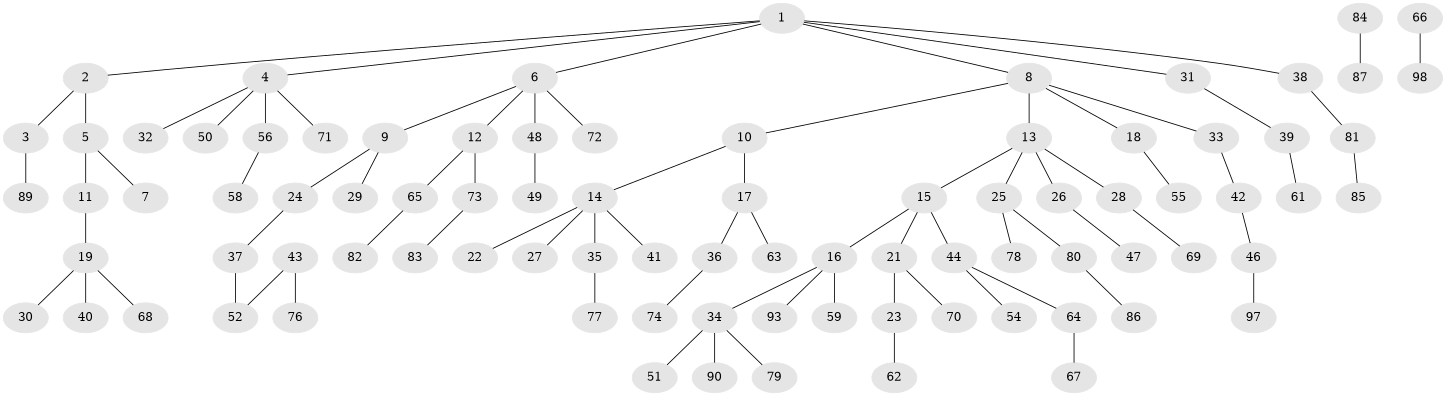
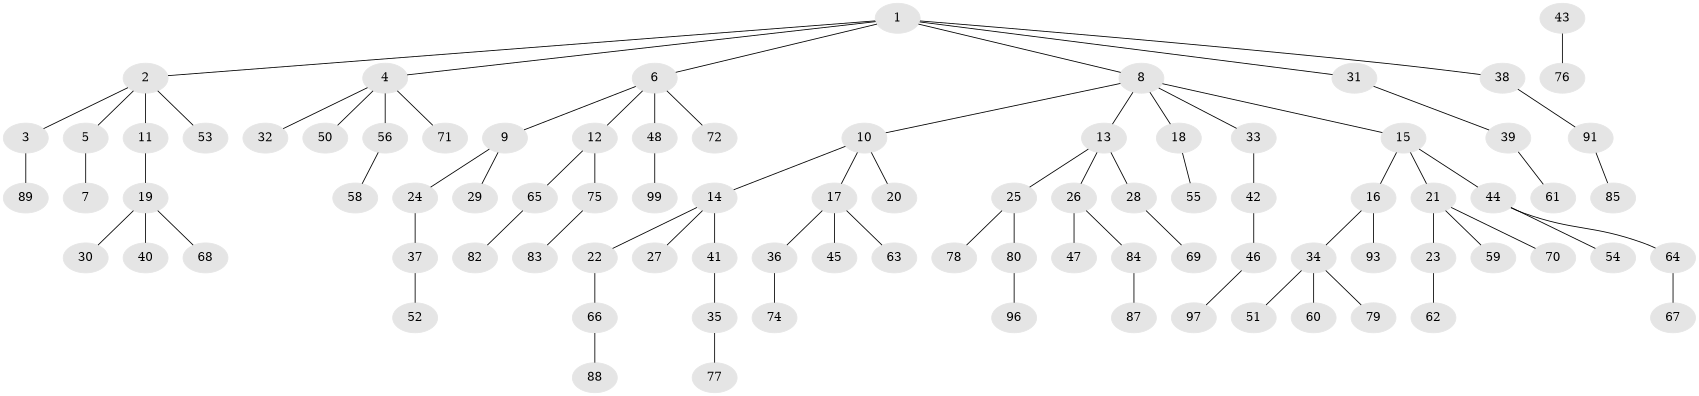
node "98": label "98" -> "88"
node "53": added
node "81": label "81" -> "91"
edge "5" -- "11": now "2" -- "11"
edge "13" -- "15": now "8" -- "15"
node "73": label "73" -> "75"
node "49": label "49" -> "99"
node "20": added
edge "14" -- "35": now "41" -- "35"
edge "26" -- "84": added
node "45": added
edge "43" -- "52": removed
edge "22" -- "66": added
edge "16" -- "59": now "21" -- "59"
node "86": label "86" -> "96"
node "90": label "90" -> "60"
